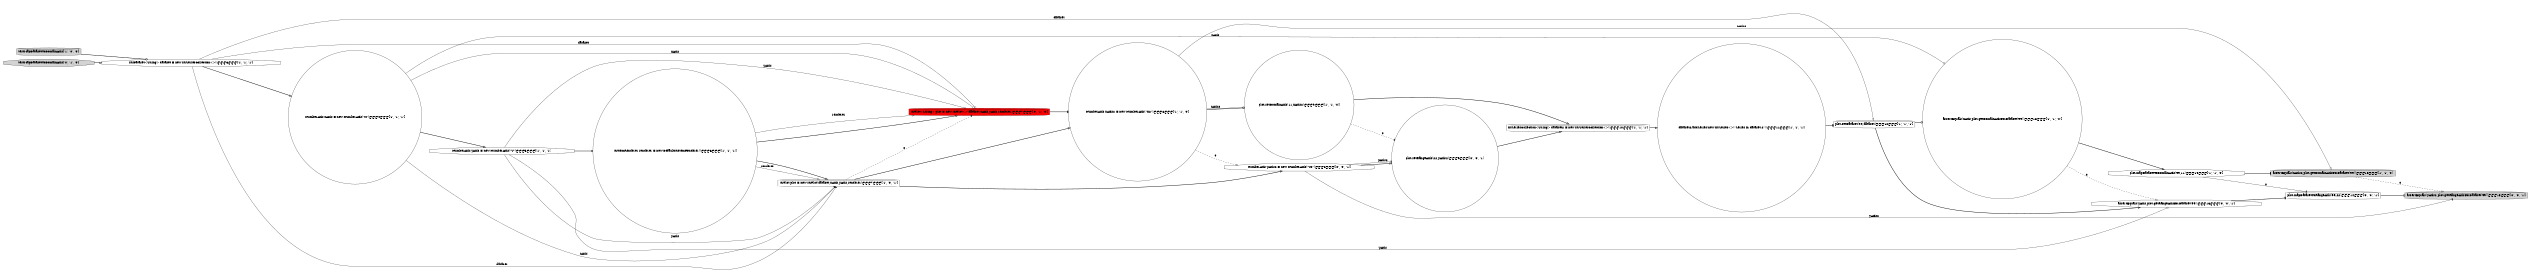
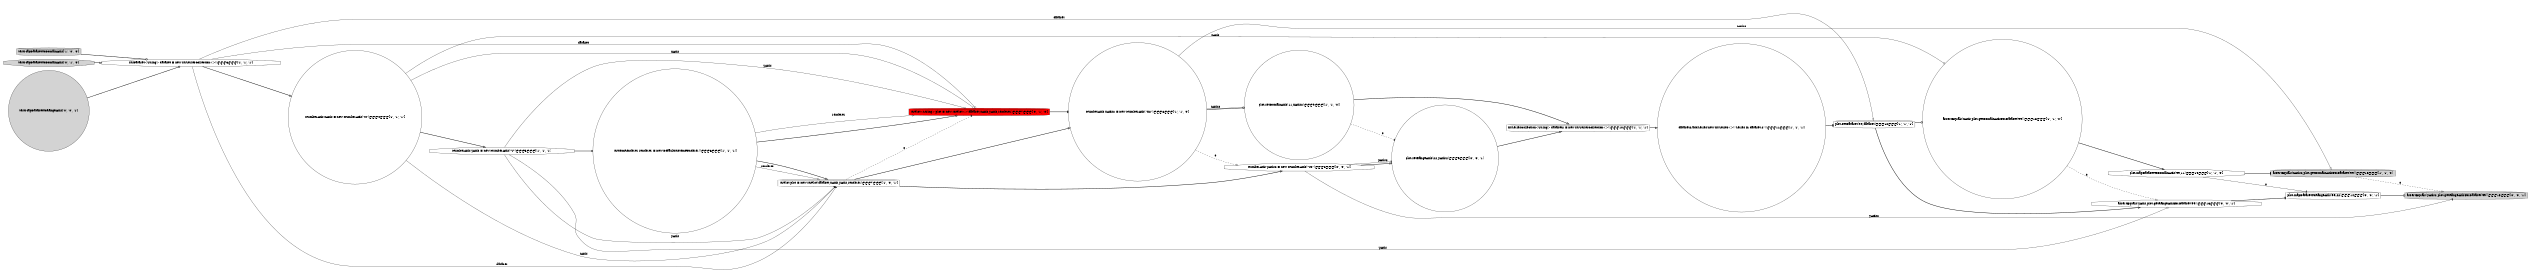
node "testMapDatasetToRangeAxis['0', '0', '1']": added
